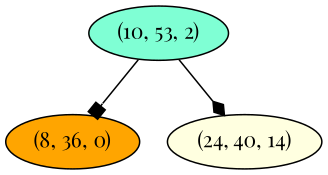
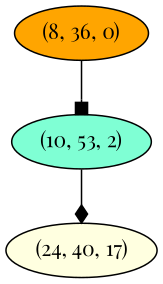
edge "(10, 53, 2)" -> "(8, 36, 0)": reversed
node "(24, 40, 14)": label "(24, 40, 14)" -> "(24, 40, 17)"
